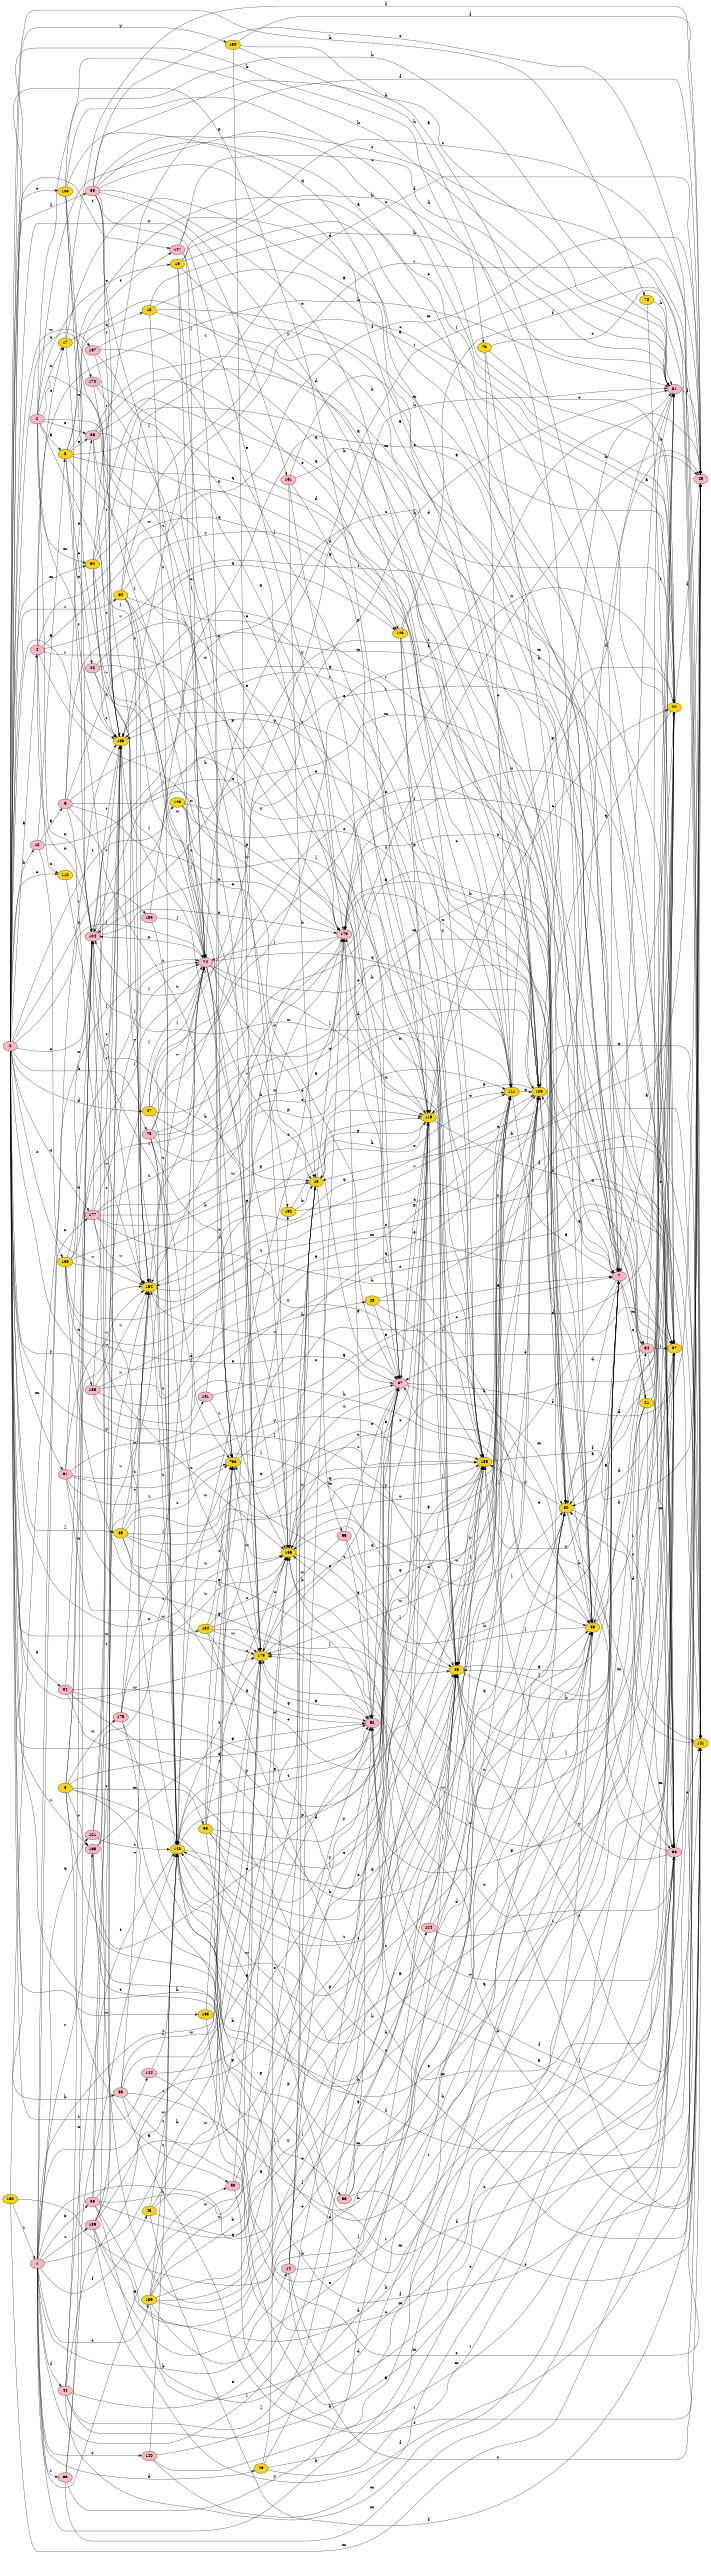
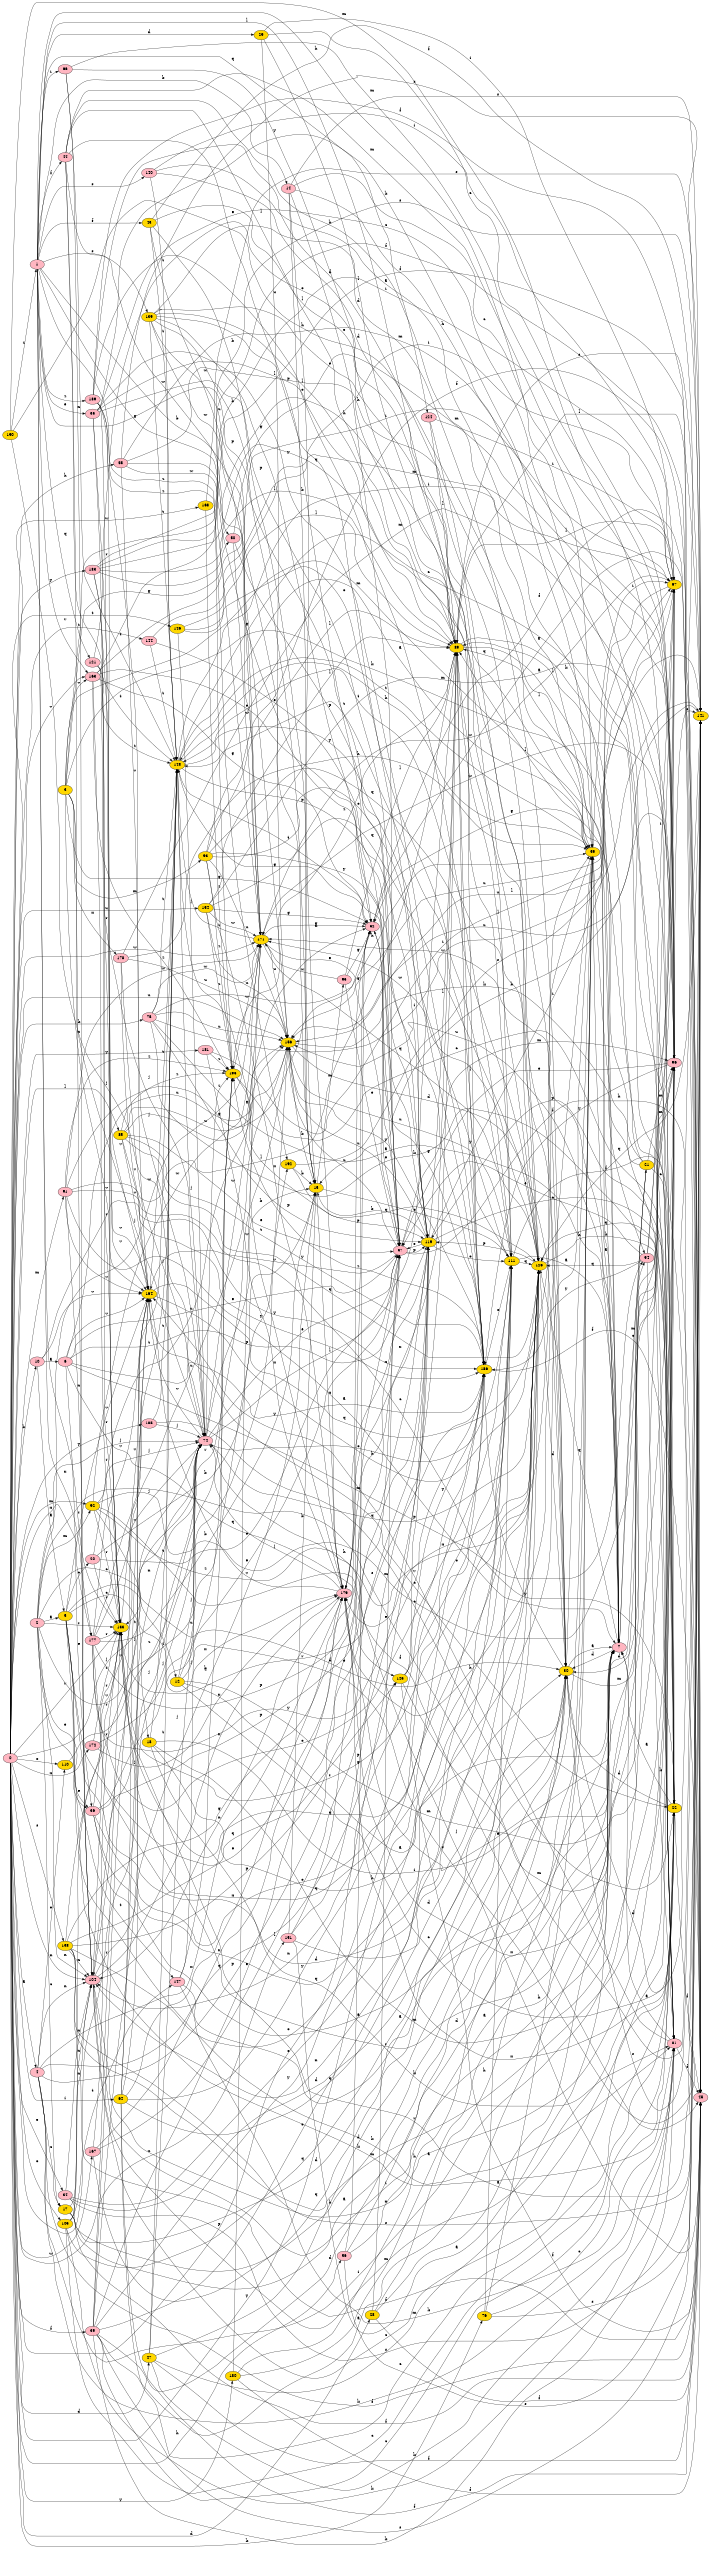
node "16": label "16" -> "12"
node "78": removed
node "793": label "793" -> "193"
node "176": label "176" -> "171"
